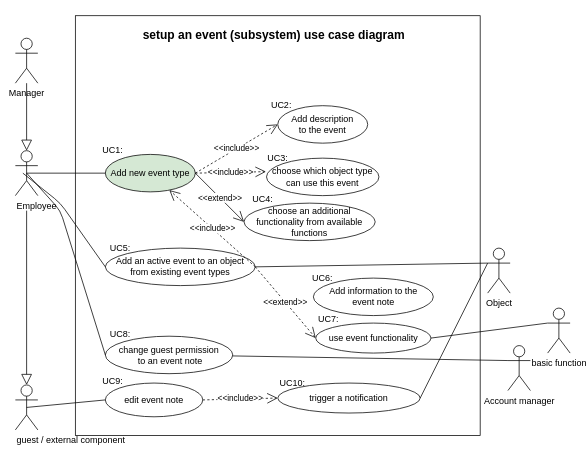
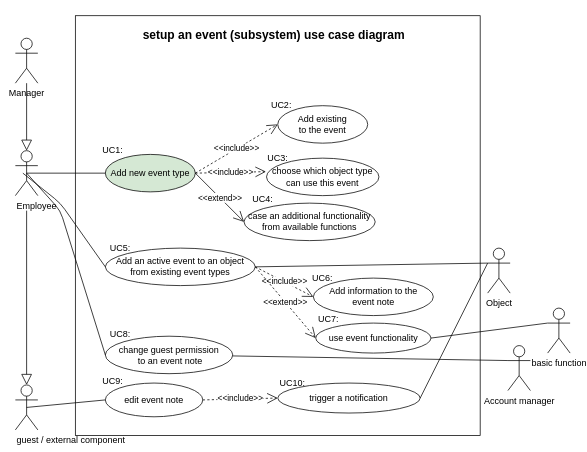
node "Add description to the event": label "Add description to the event" -> "Add existing to the event"
node "choose an additional functionality from available functions": label "choose an additional functionality from available functions" -> "case an additional functionality from available functions"
edge "Add an active event to an object from existing event types" -> "Add new event type": now "Add an active event to an object from existing event types" -> "Add information to the event note"
